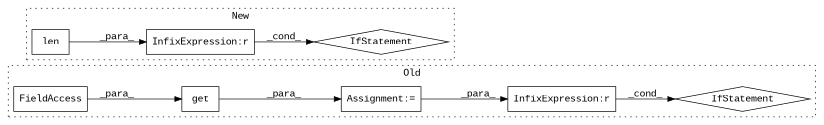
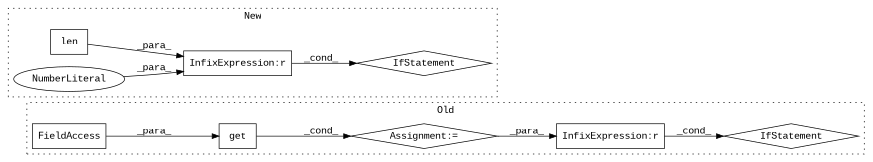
node "NumberLiteral": added
edge "get" -> "Assignment:=": label "_para_" -> "_cond_"
node "Assignment:=": shape box -> diamond
